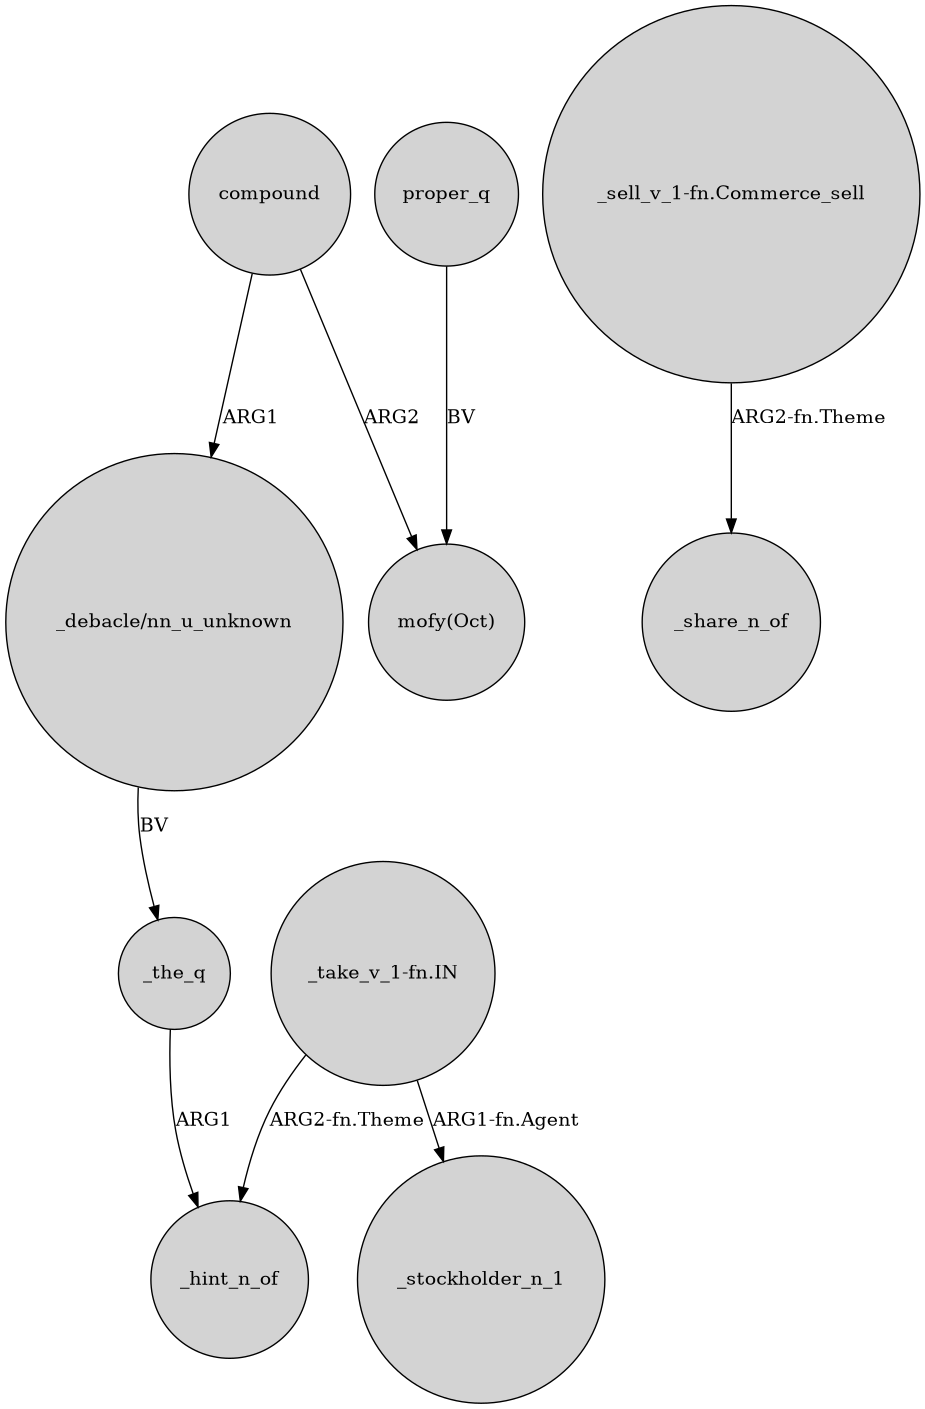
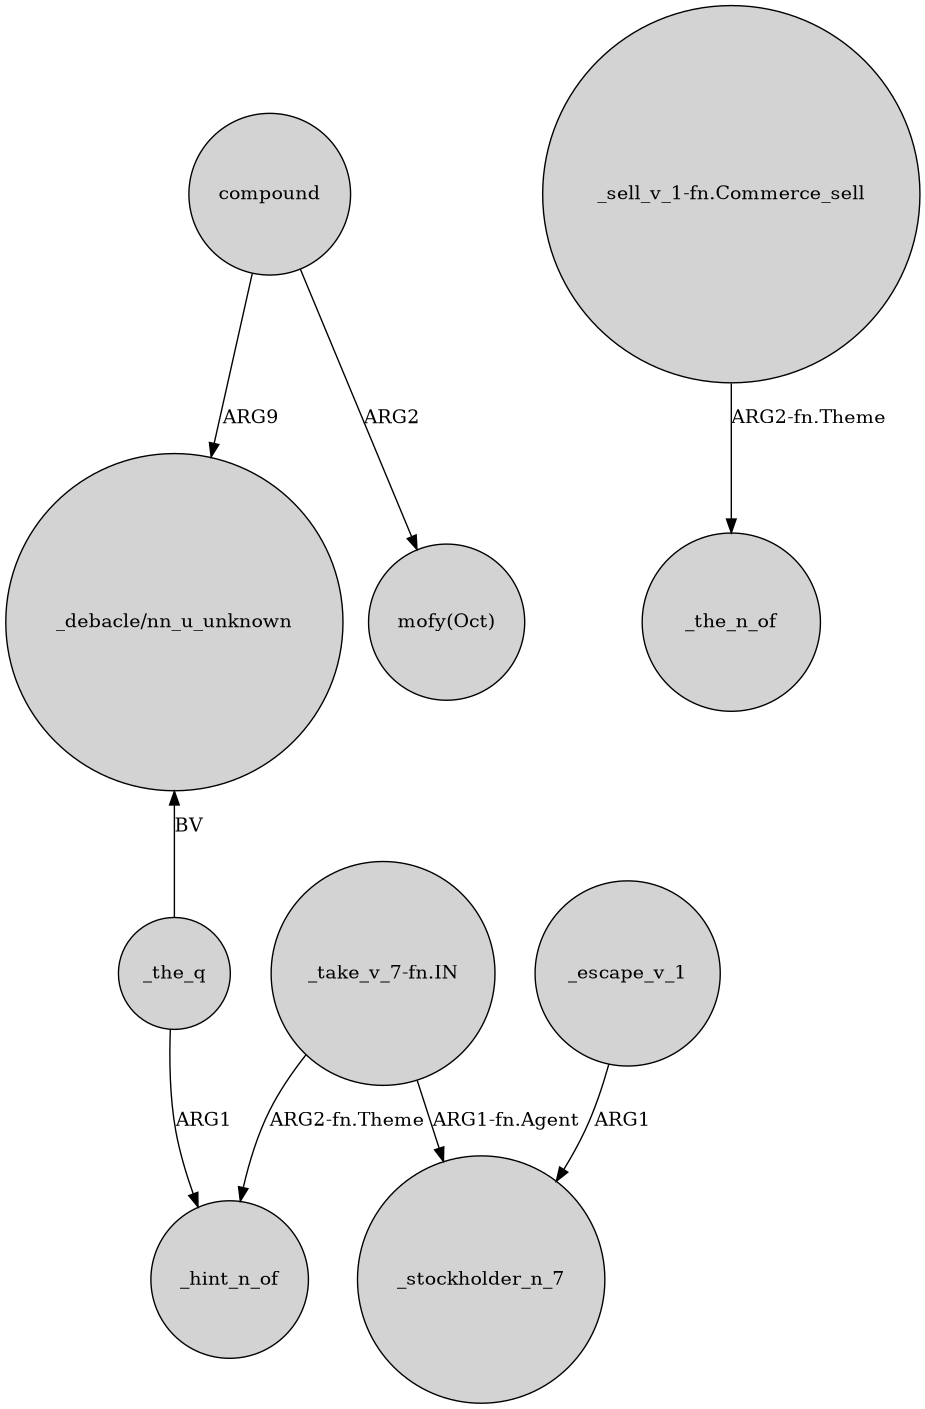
node "proper_q": removed
edge "compound" -> "_debacle/nn_u_unknown": label "ARG1" -> "ARG9"
node "_share_n_of": label "_share_n_of" -> "_the_n_of"
edge "_debacle/nn_u_unknown" -> "_the_q": reversed
node "_take_v_1-fn.IN": label "_take_v_1-fn.IN" -> "_take_v_7-fn.IN"
node "_escape_v_1": added
node "_stockholder_n_1": label "_stockholder_n_1" -> "_stockholder_n_7"
